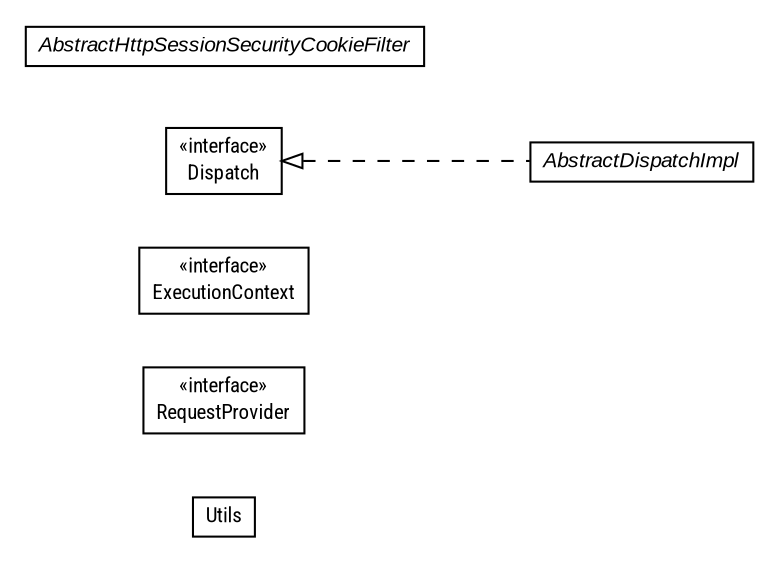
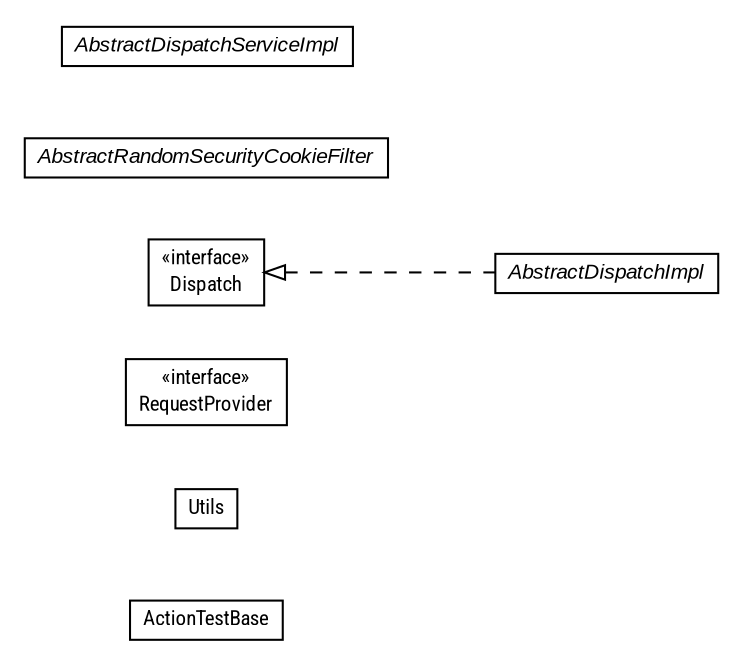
node "AbstractDispatchServiceImpl": added
node "AbstractHttpSessionSecurityCookieFilter": removed
node "AbstractRandomSecurityCookieFilter": added
node "ExecutionContext": removed
node "ActionTestBase": added
